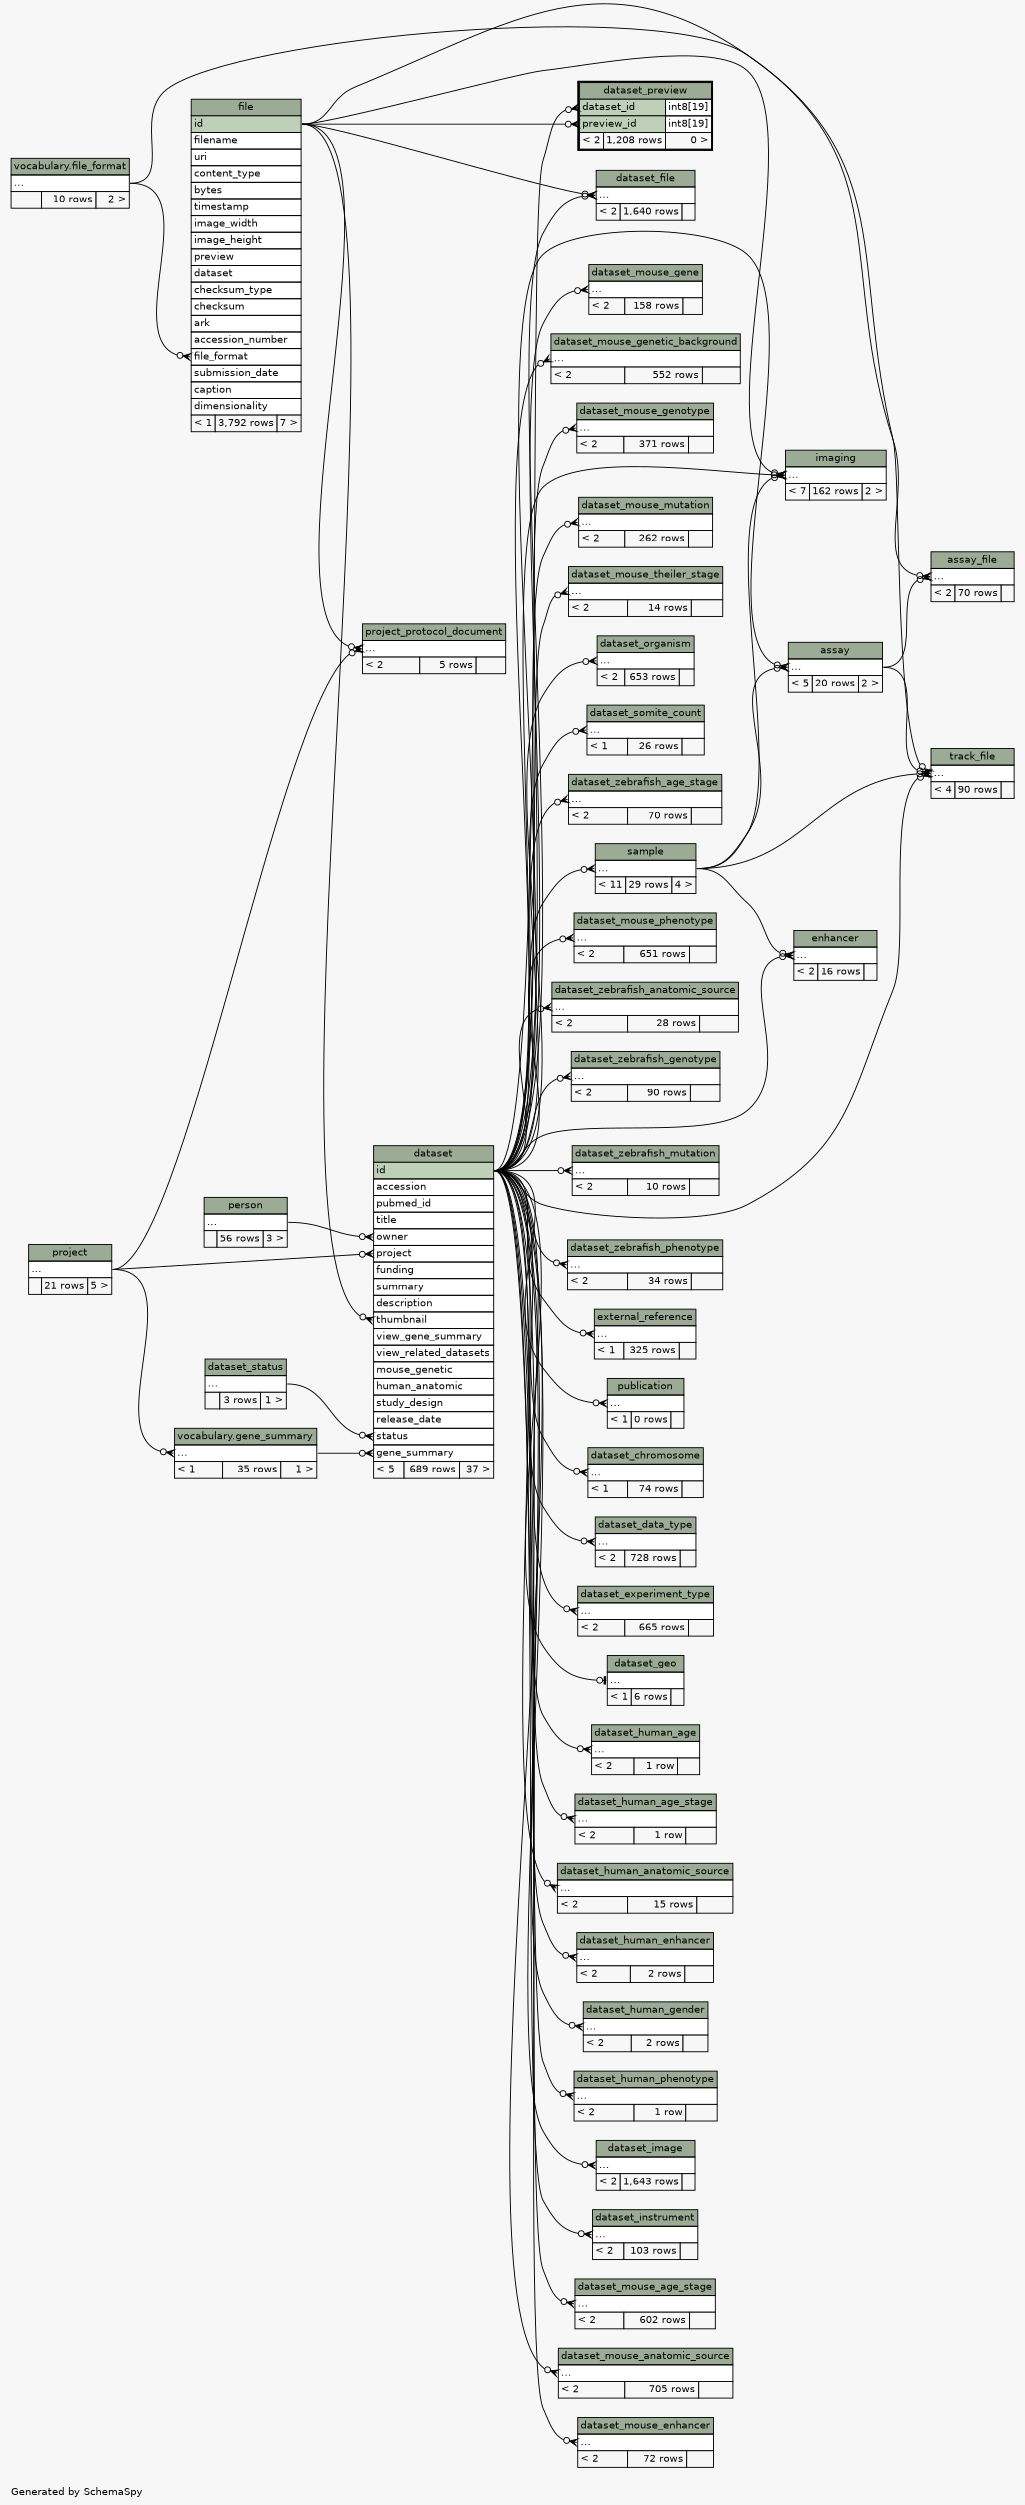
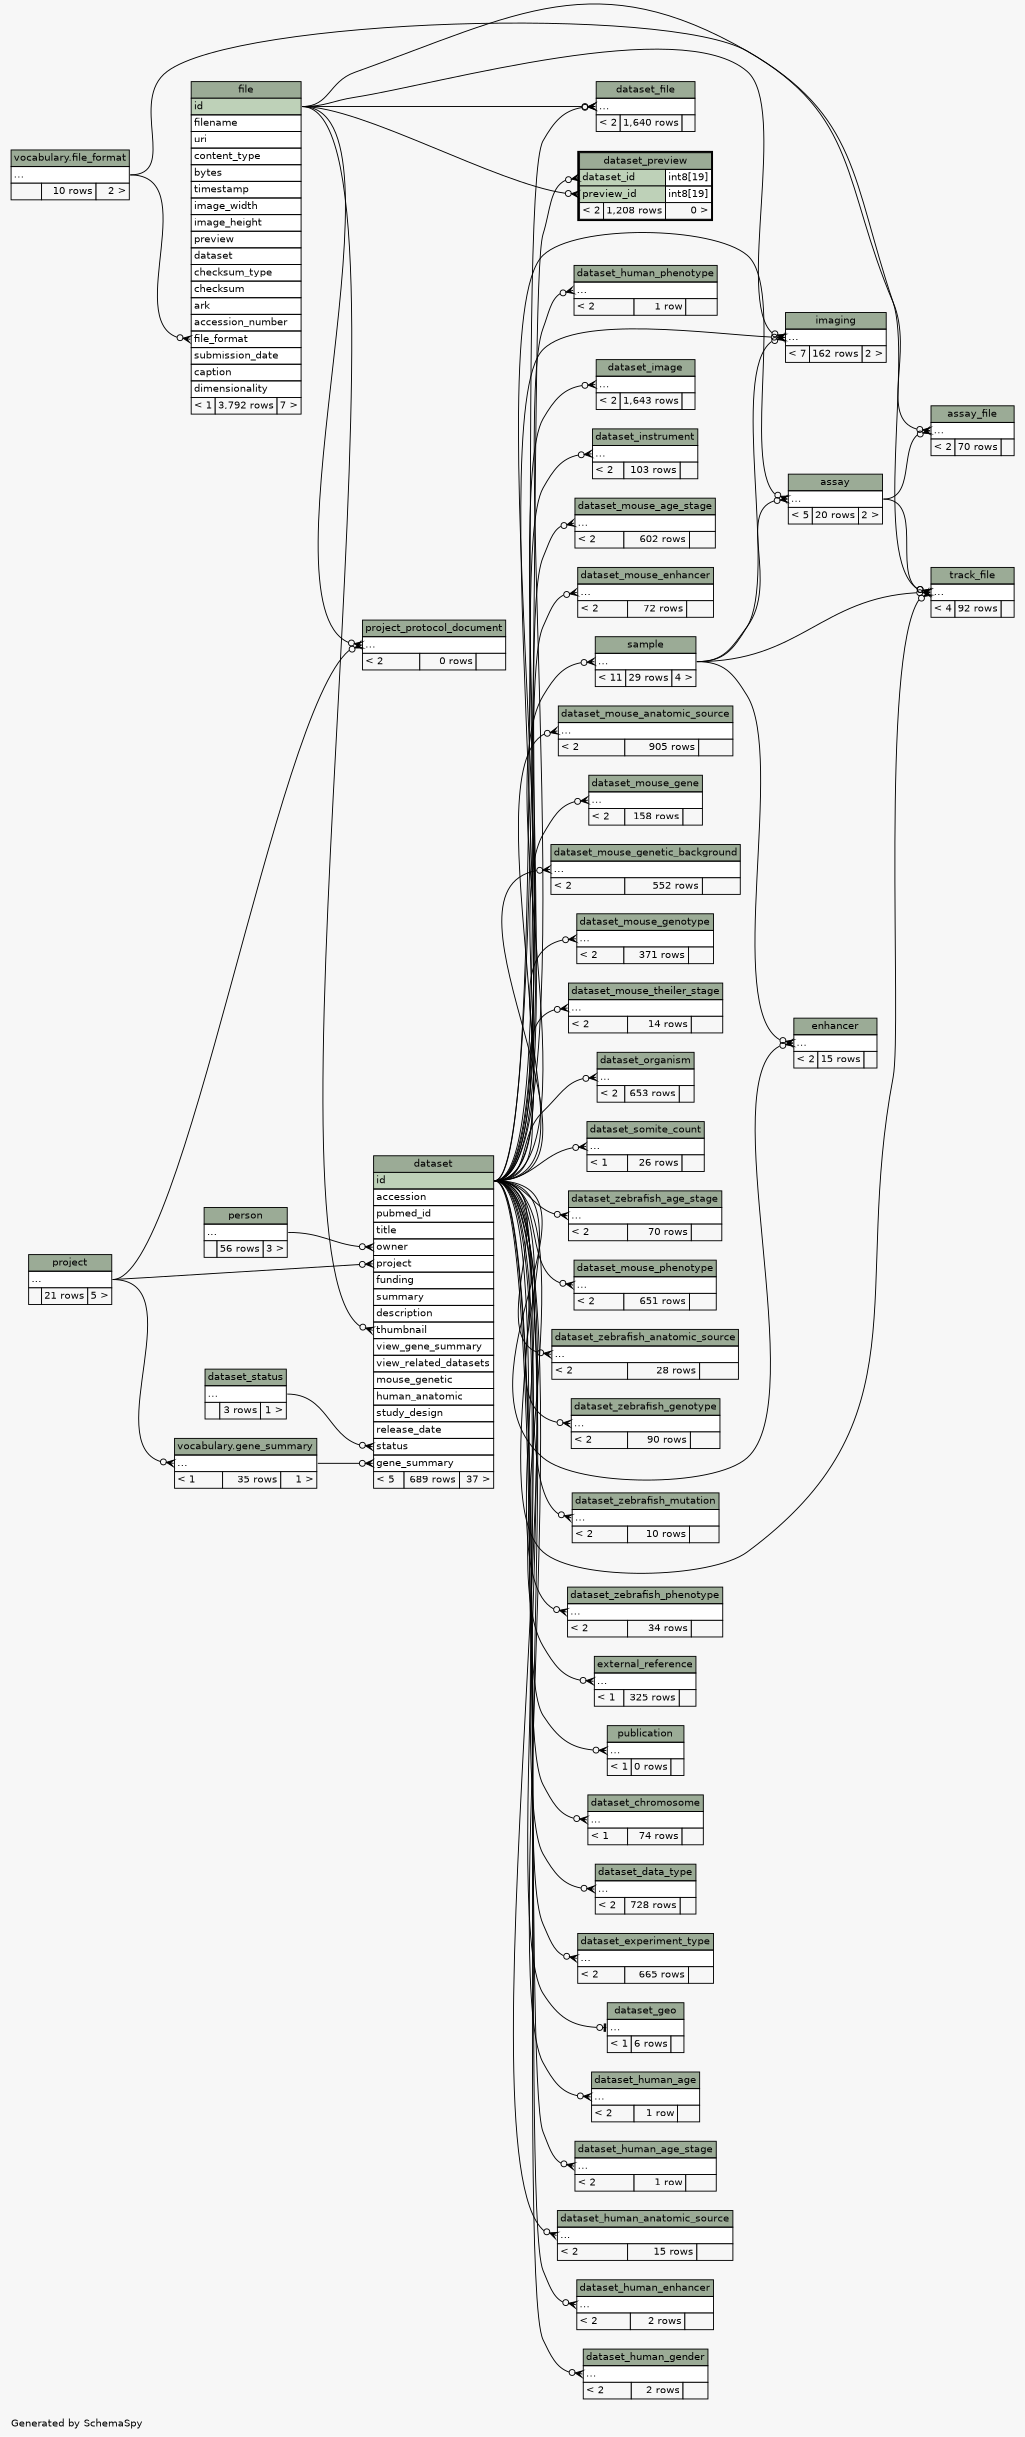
node "dataset_mouse_mutation": removed
node "project_protocol_document": text "5 rows" -> "0 rows"
node "track_file": text "90 rows" -> "92 rows"
node "enhancer": text "16 rows" -> "15 rows"
node "dataset_mouse_anatomic_source": text "705 rows" -> "905 rows"
